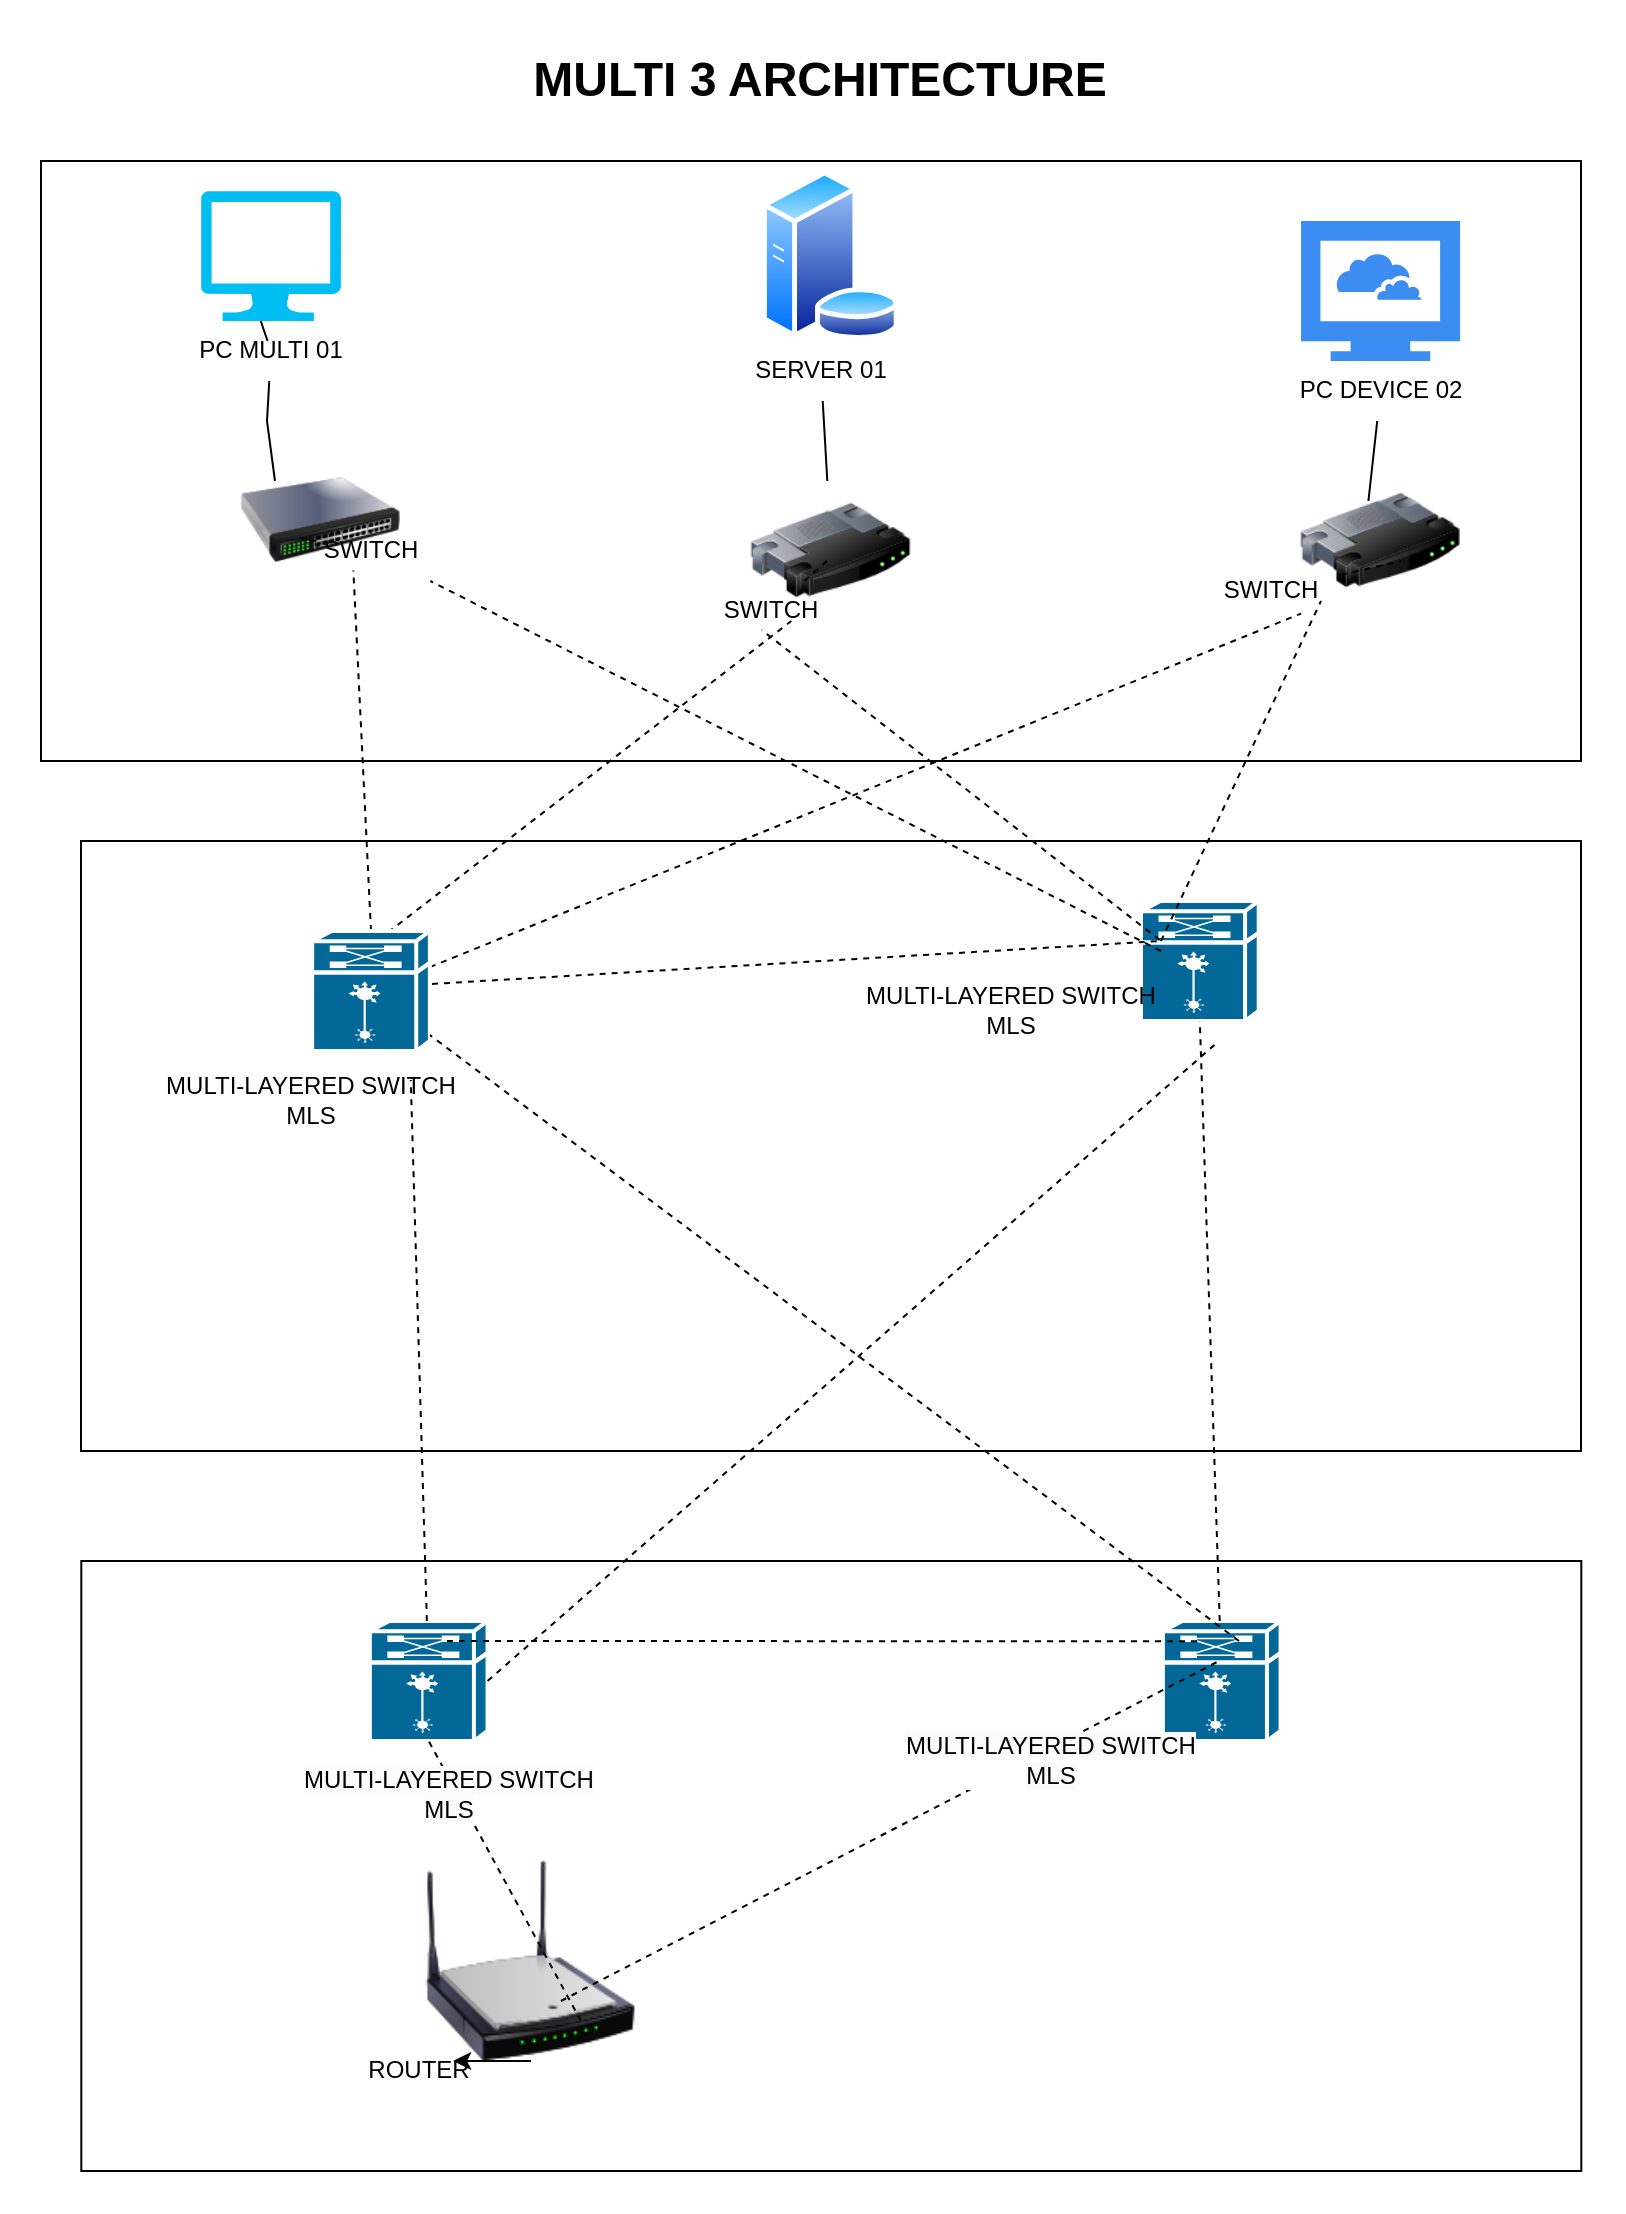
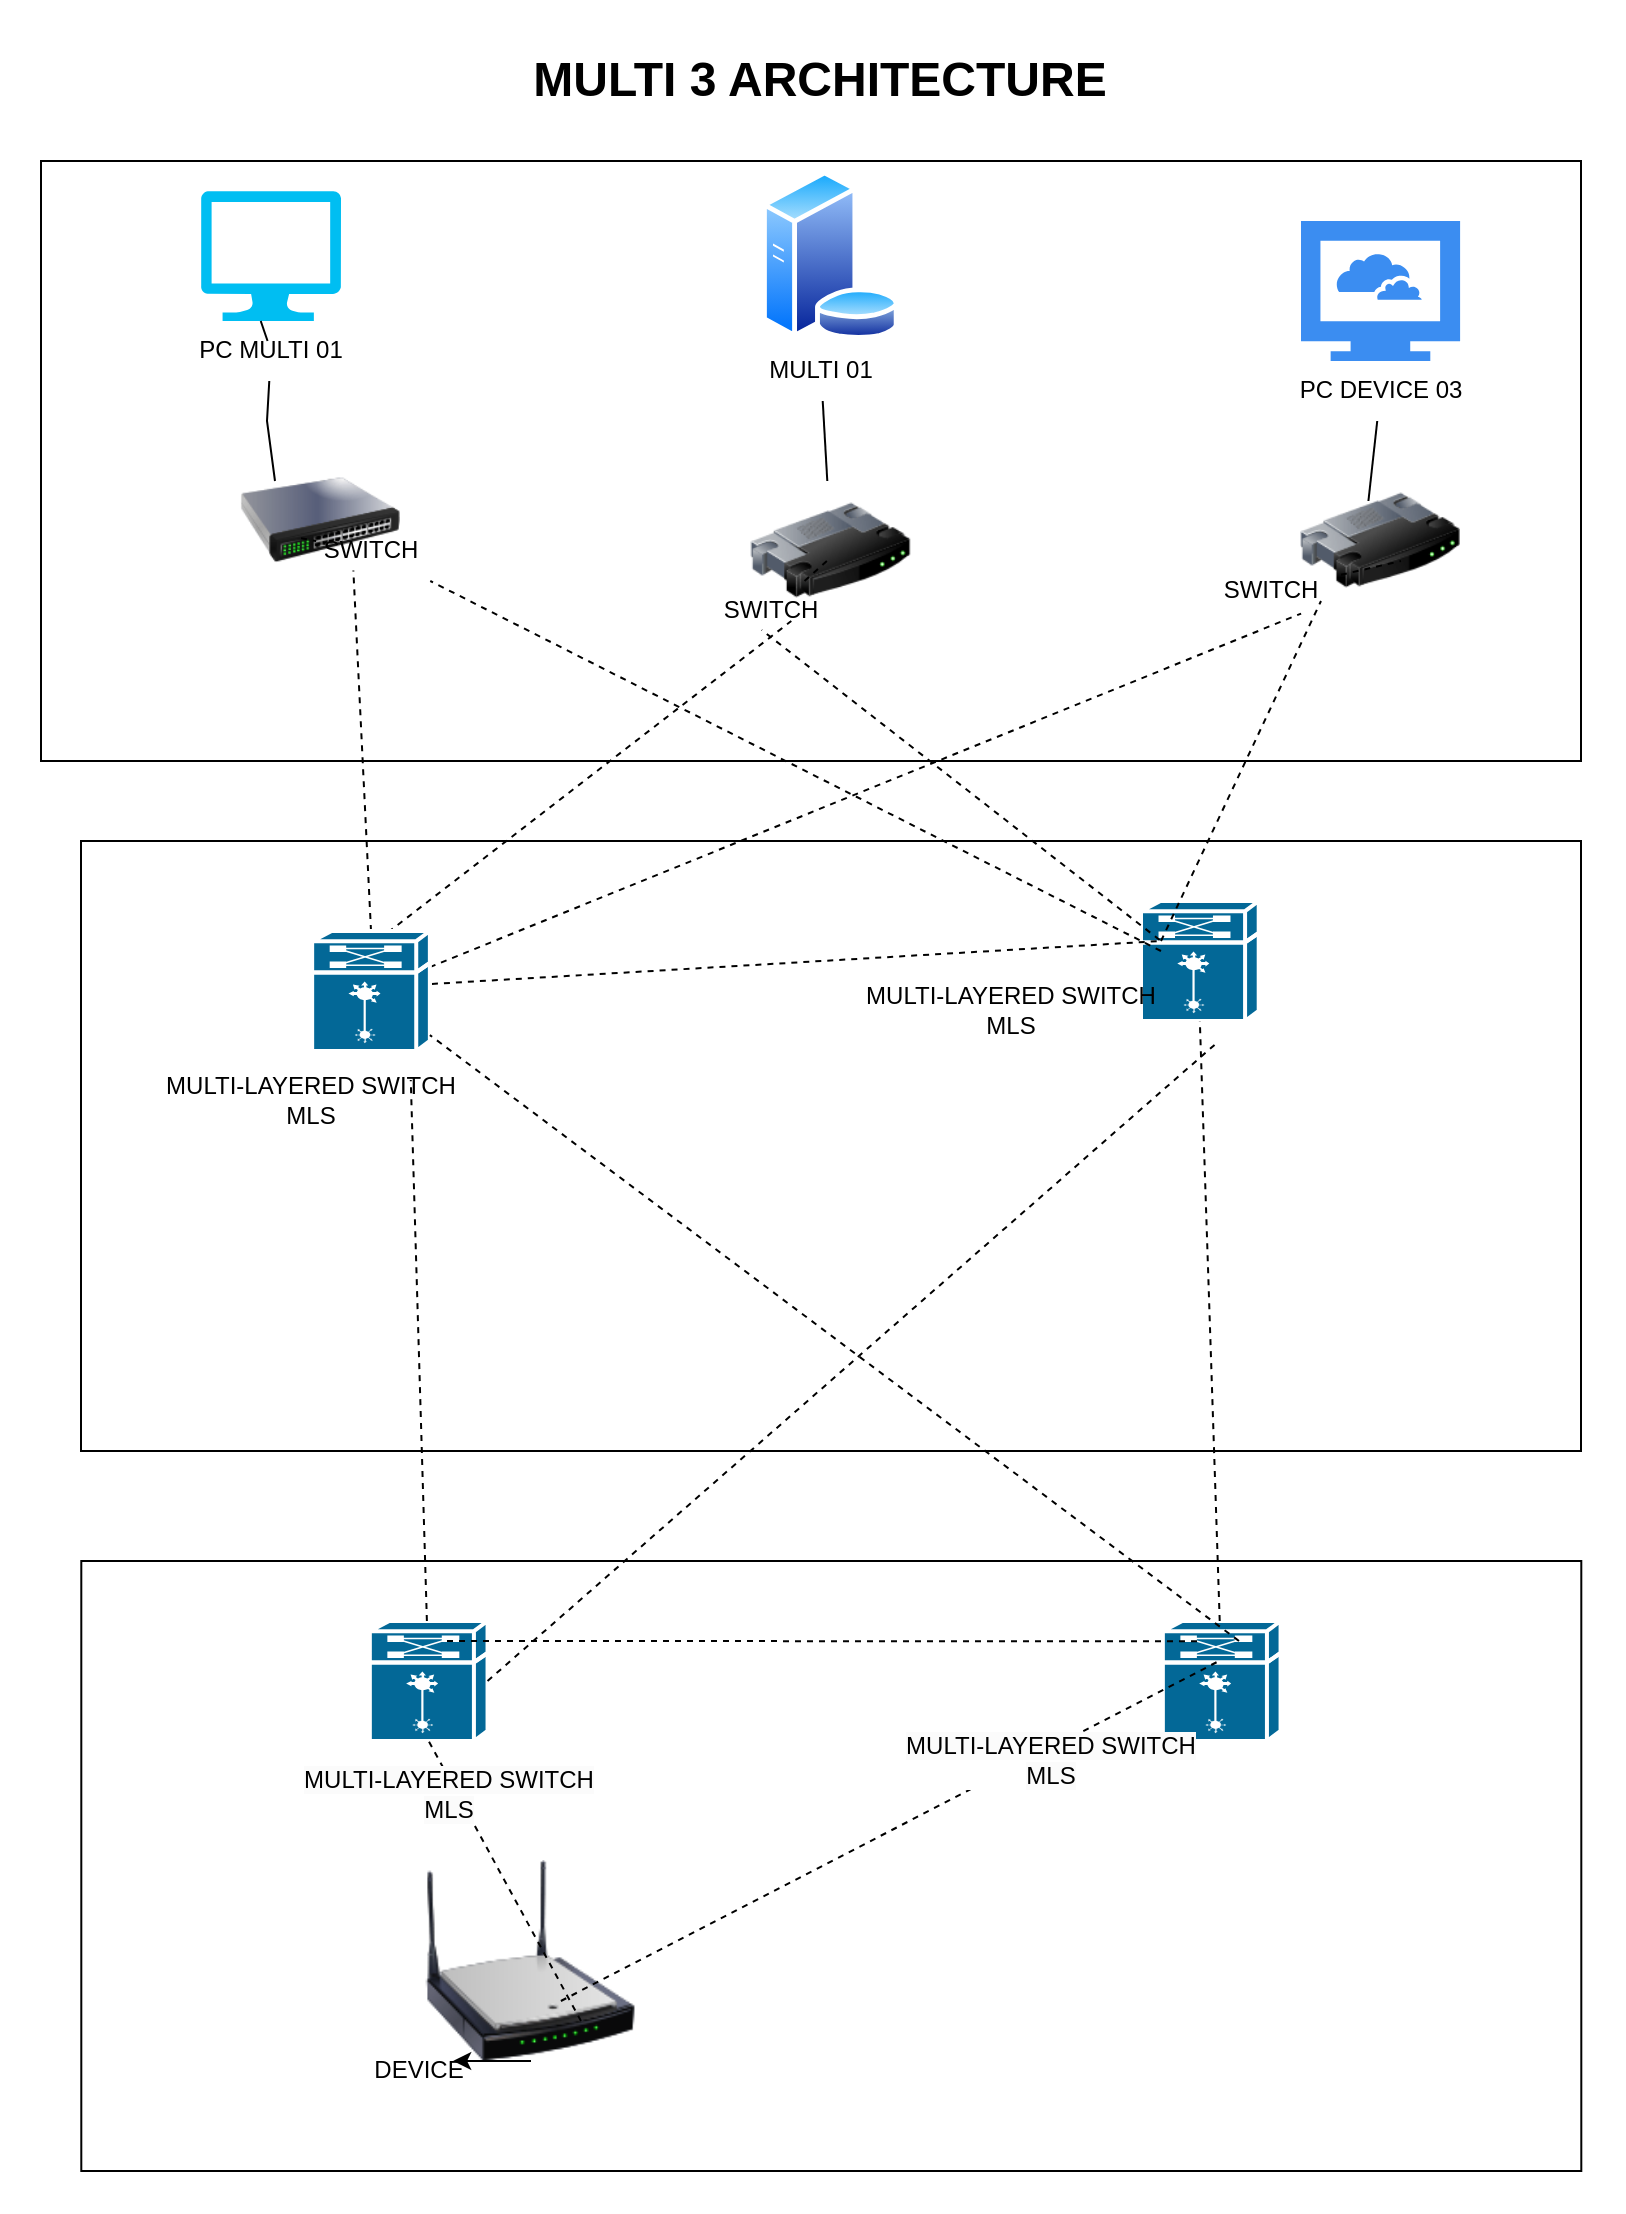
node "SERVER 01": label "SERVER 01" -> "MULTI 01"
node "PC DEVICE 02": label "PC DEVICE 02" -> "PC DEVICE 03"
node "ROUTER": label "ROUTER" -> "DEVICE"
